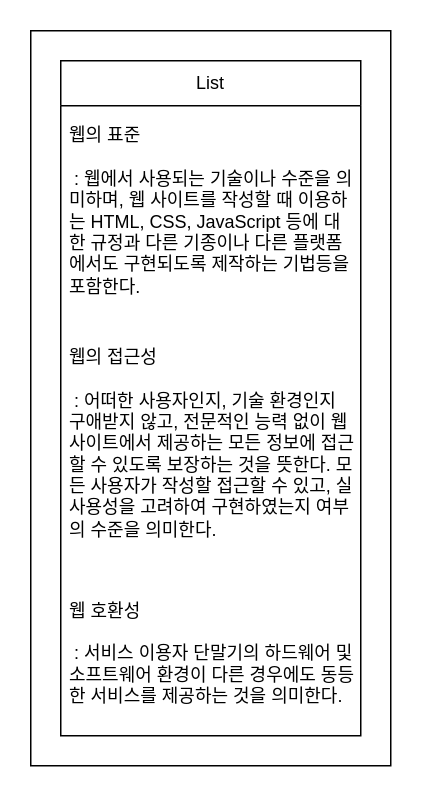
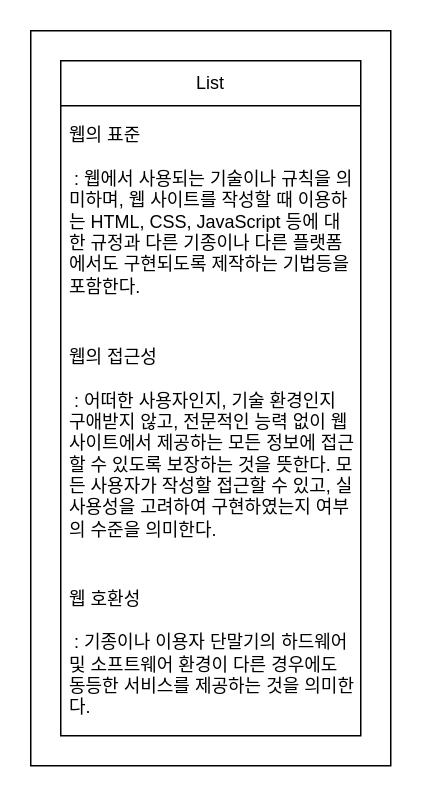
node "웹의 표준 : 웹에서 사용되는 기술이나 수준을 의미하며, 웹 사이트를 작성할 때 이용하는 HTML, CSS, JavaScript 등에 대한 규정과 다른 기종이나 다른 플랫폼에서도 구현되도록 제작하는 기법등을 포함한다.": label "웹의 표준 : 웹에서 사용되는 기술이나 수준을 의미하며, 웹 사이트를 작성할 때 이용하는 HTML, CSS, JavaScript 등에 대한 규정과 다른 기종이나 다른 플랫폼에서도 구현되도록 제작하는 기법등을 포함한다." -> "웹의 표준 : 웹에서 사용되는 기술이나 규칙을 의미하며, 웹 사이트를 작성할 때 이용하는 HTML, CSS, JavaScript 등에 대한 규정과 다른 기종이나 다른 플랫폼에서도 구현되도록 제작하는 기법등을 포함한다."
node "웹 호환성 : 서비스 이용자 단말기의 하드웨어 및 소프트웨어 환경이 다른 경우에도 동등한 서비스를 제공하는 것을 의미한다.": label "웹 호환성 : 서비스 이용자 단말기의 하드웨어 및 소프트웨어 환경이 다른 경우에도 동등한 서비스를 제공하는 것을 의미한다." -> "웹 호환성 : 기종이나 이용자 단말기의 하드웨어 및 소프트웨어 환경이 다른 경우에도 동등한 서비스를 제공하는 것을 의미한다."
